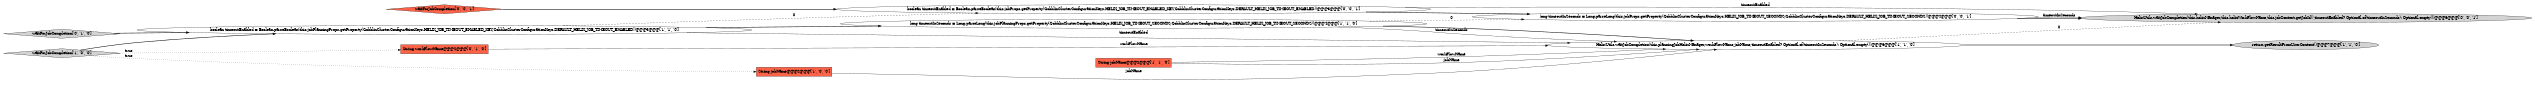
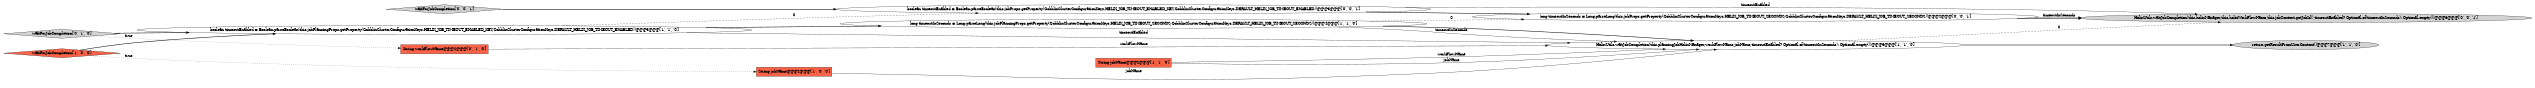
node "waitForJobCompletion['0', '0', '1']": fillcolor tomato -> lightgray
edge "waitForJobCompletion['1', '0', '0']" -> "String workFlowName@@@2@@@['0', '1', '0']": now "waitForJobCompletion['0', '1', '0']" -> "String workFlowName@@@2@@@['0', '1', '0']"
node "waitForJobCompletion['1', '0', '0']": fillcolor lightgray -> tomato
